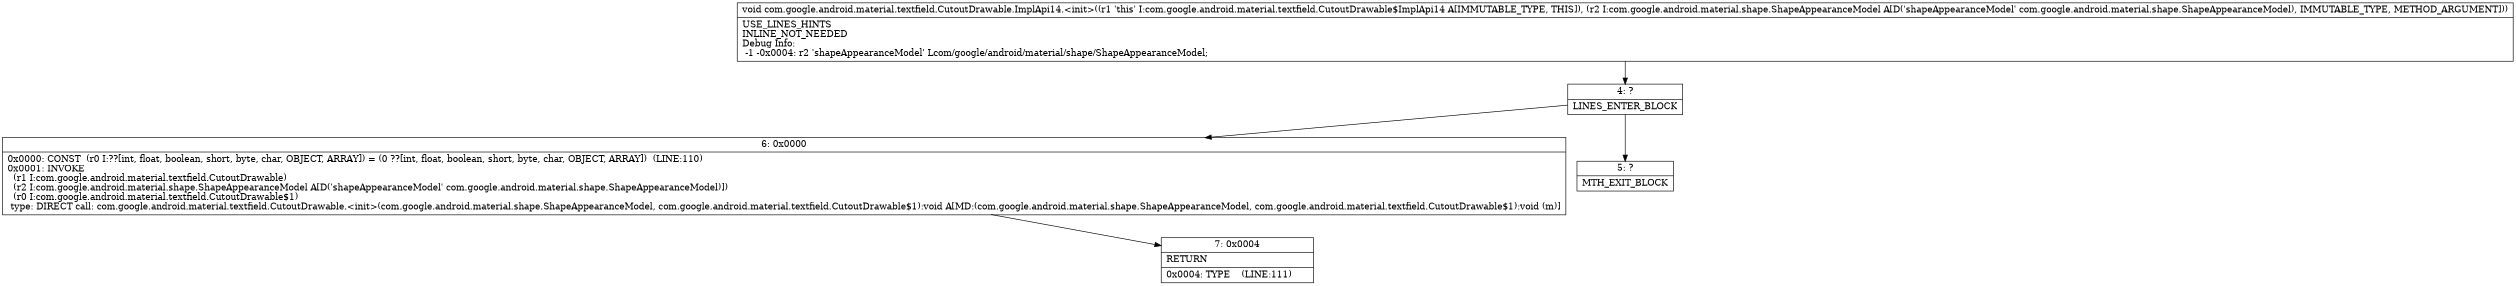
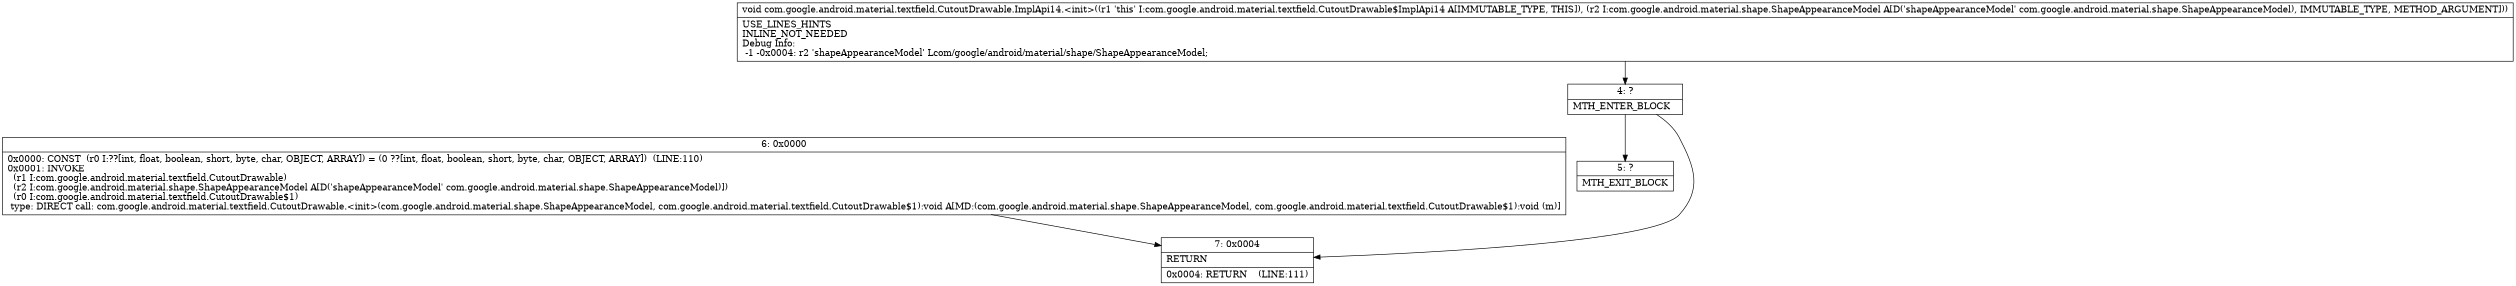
node "4: ?": text "LINES_ENTER_BLOCK" -> "MTH_ENTER_BLOCK"
edge "4: ?" -> "6: 0x0000": now "4: ?" -> "7: 0x0004"
node "7: 0x0004": text "0x0004: TYPE    (LINE:111)" -> "0x0004: RETURN    (LINE:111)"
